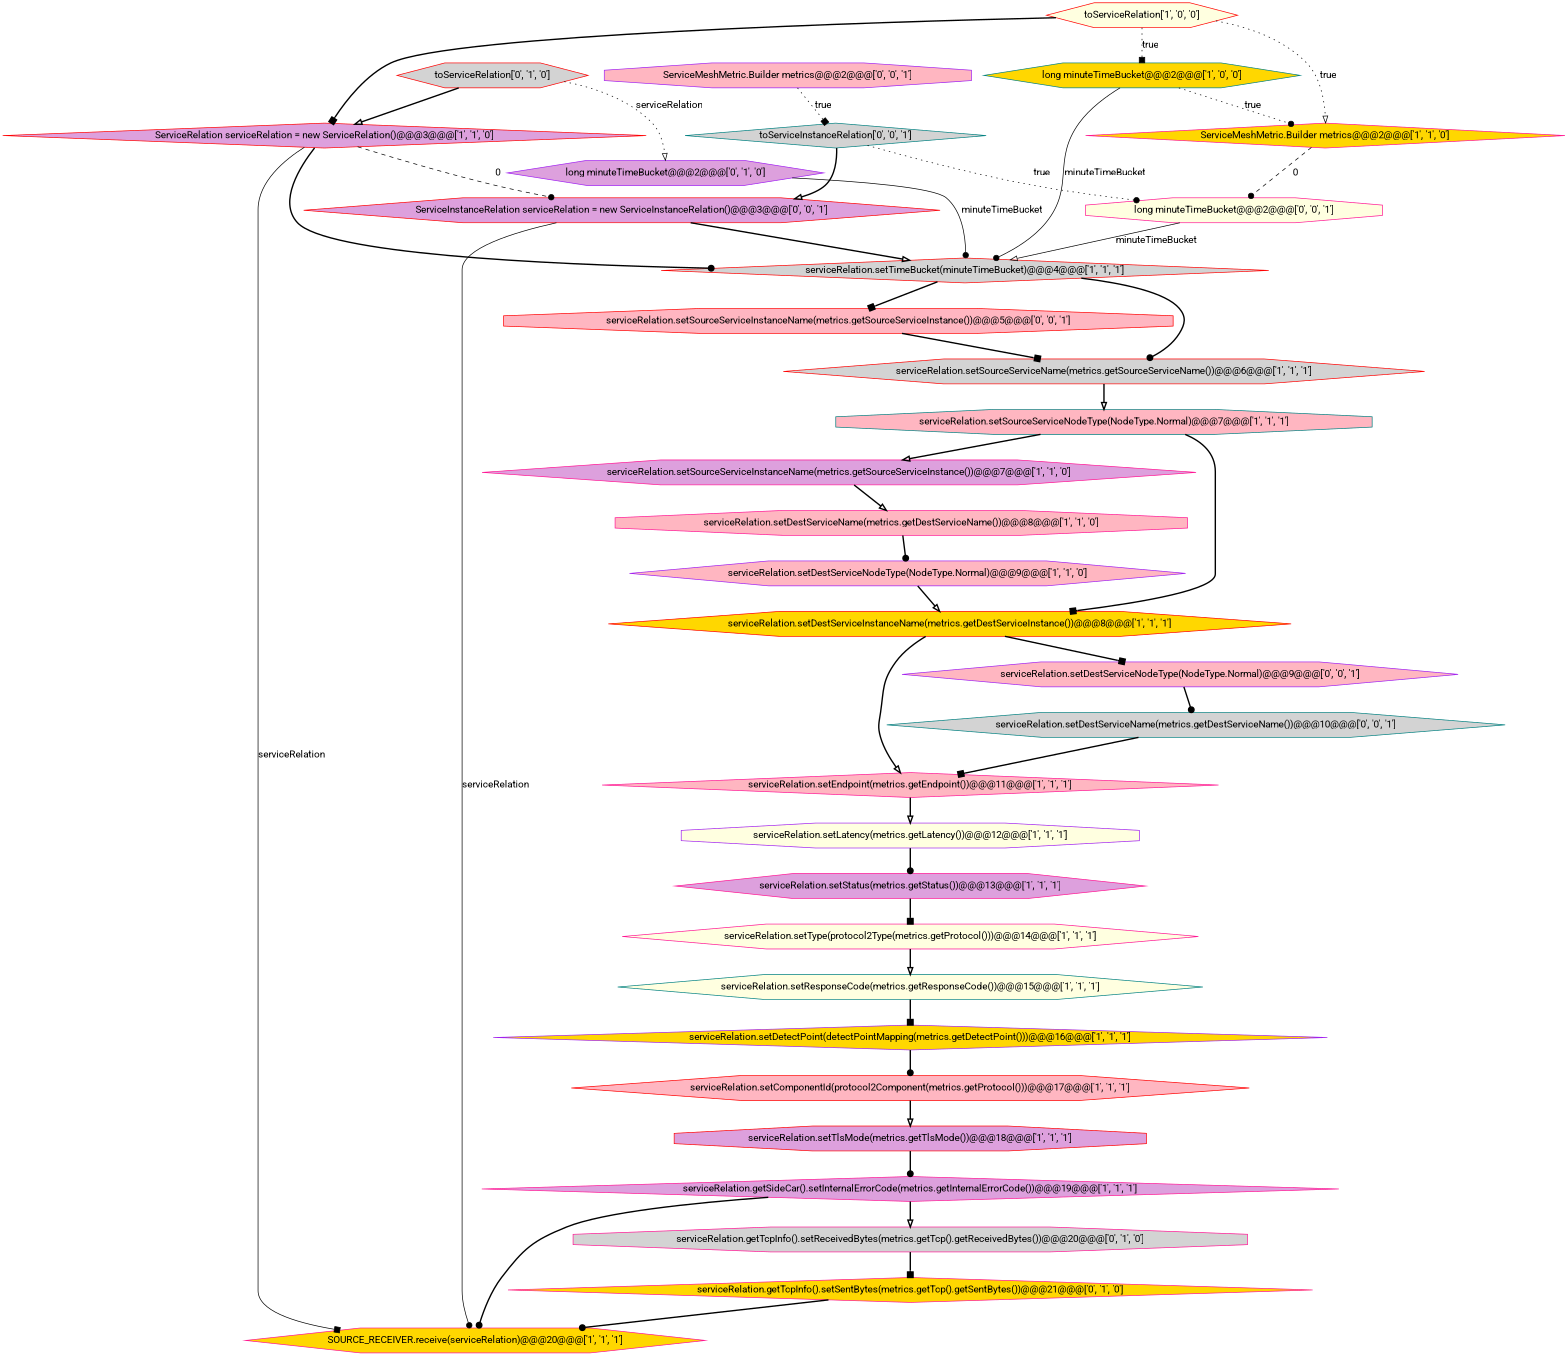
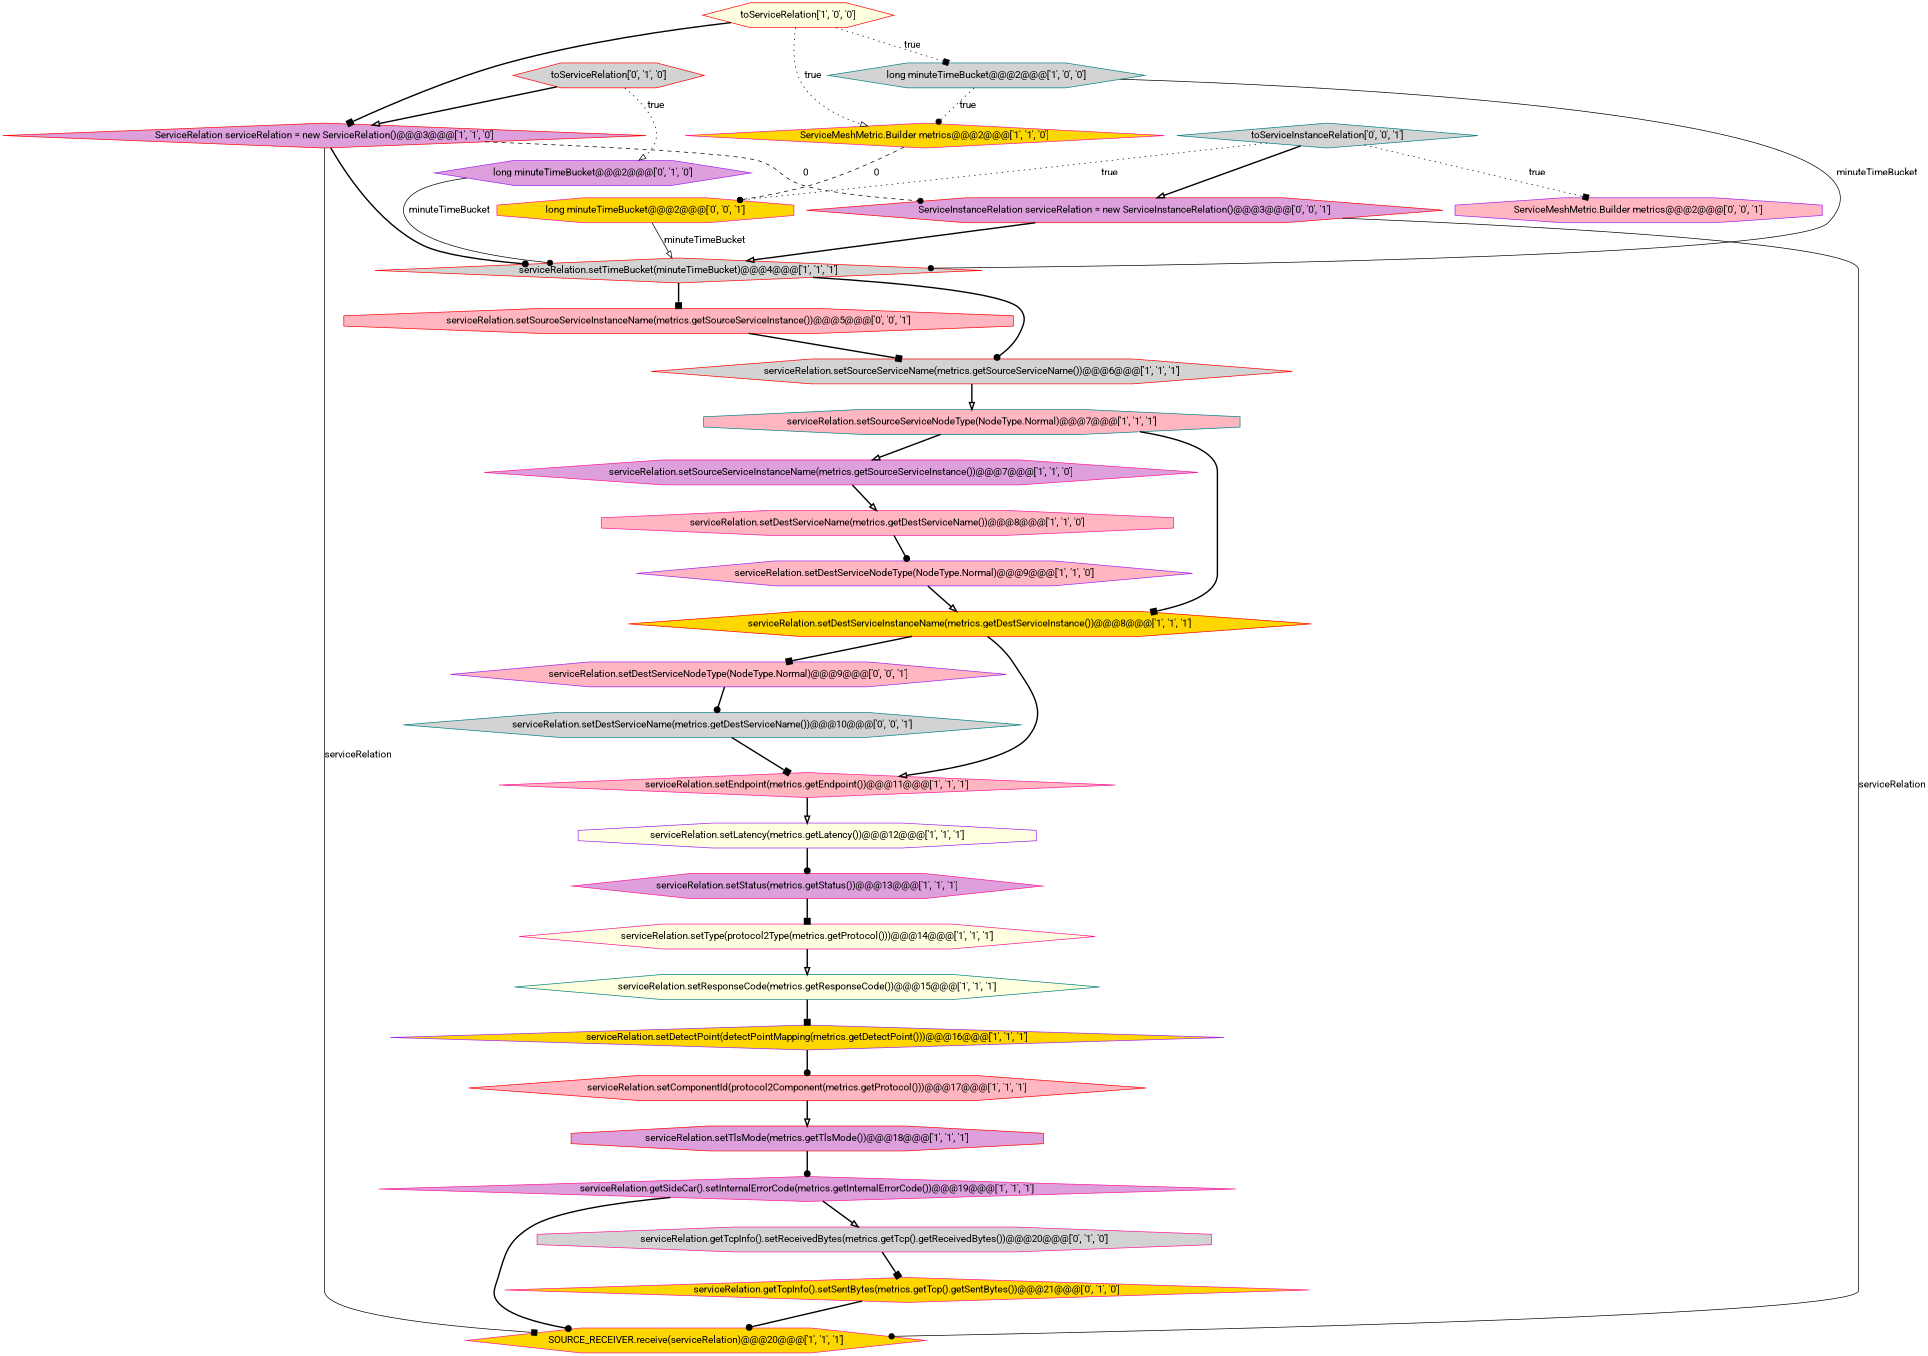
node "long minuteTimeBucket@@@2@@@['1', '0', '0']": fillcolor gold -> lightgrey
edge "ServiceMeshMetric.Builder metrics@@@2@@@['0', '0', '1']" -> "toServiceInstanceRelation['0', '0', '1']": reversed
edge "toServiceRelation['0', '1', '0']" -> "long minuteTimeBucket@@@2@@@['0', '1', '0']": label "serviceRelation" -> "true"
node "long minuteTimeBucket@@@2@@@['0', '0', '1']": fillcolor lightyellow -> gold
